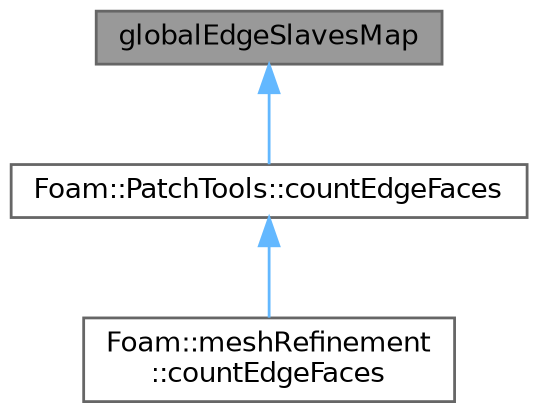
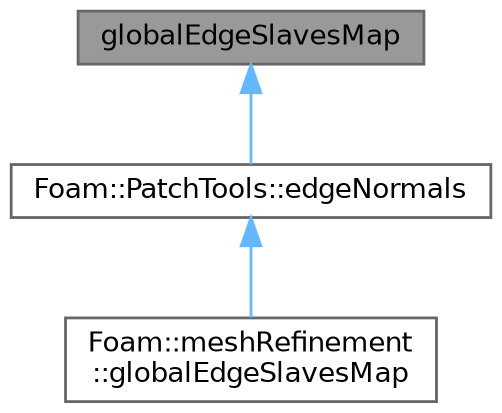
node "Foam::PatchTools::countEdgeFaces": label "Foam::PatchTools::countEdgeFaces" -> "Foam::PatchTools::edgeNormals"
node "Foam::meshRefinement ::countEdgeFaces": label "Foam::meshRefinement ::countEdgeFaces" -> "Foam::meshRefinement ::globalEdgeSlavesMap"
